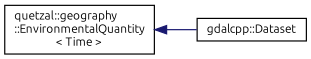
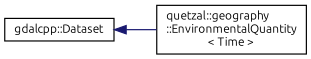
edge "gdalcpp::Dataset" -> "quetzal::geography ::EnvironmentalQuantity < Time >": reversed
